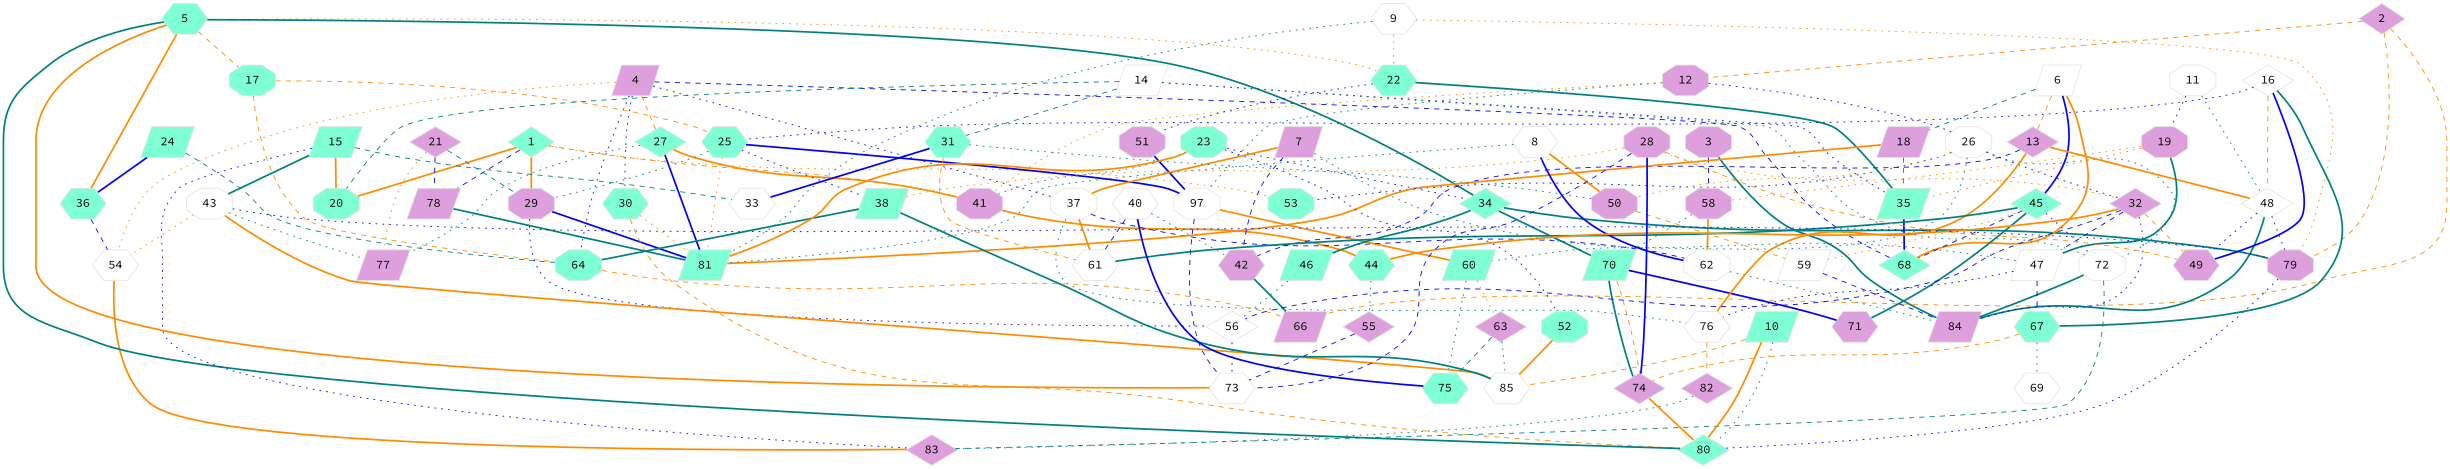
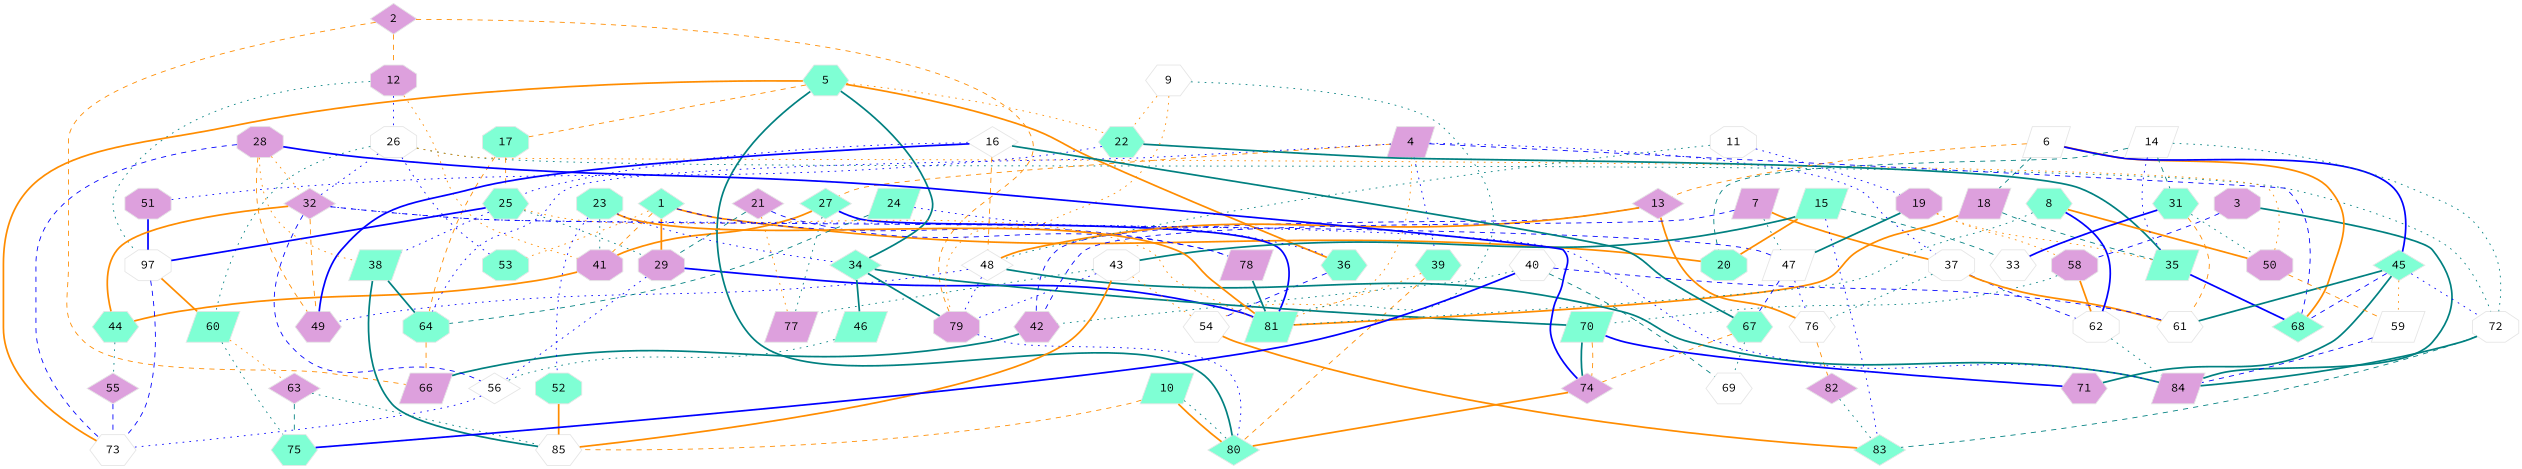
node "8": fillcolor white -> aquamarine
edge "24" -- "36": style bold -> dotted
node "30": label "30" -> "39"
edge "40" -- "69": added
node "83": fillcolor plum -> aquamarine
